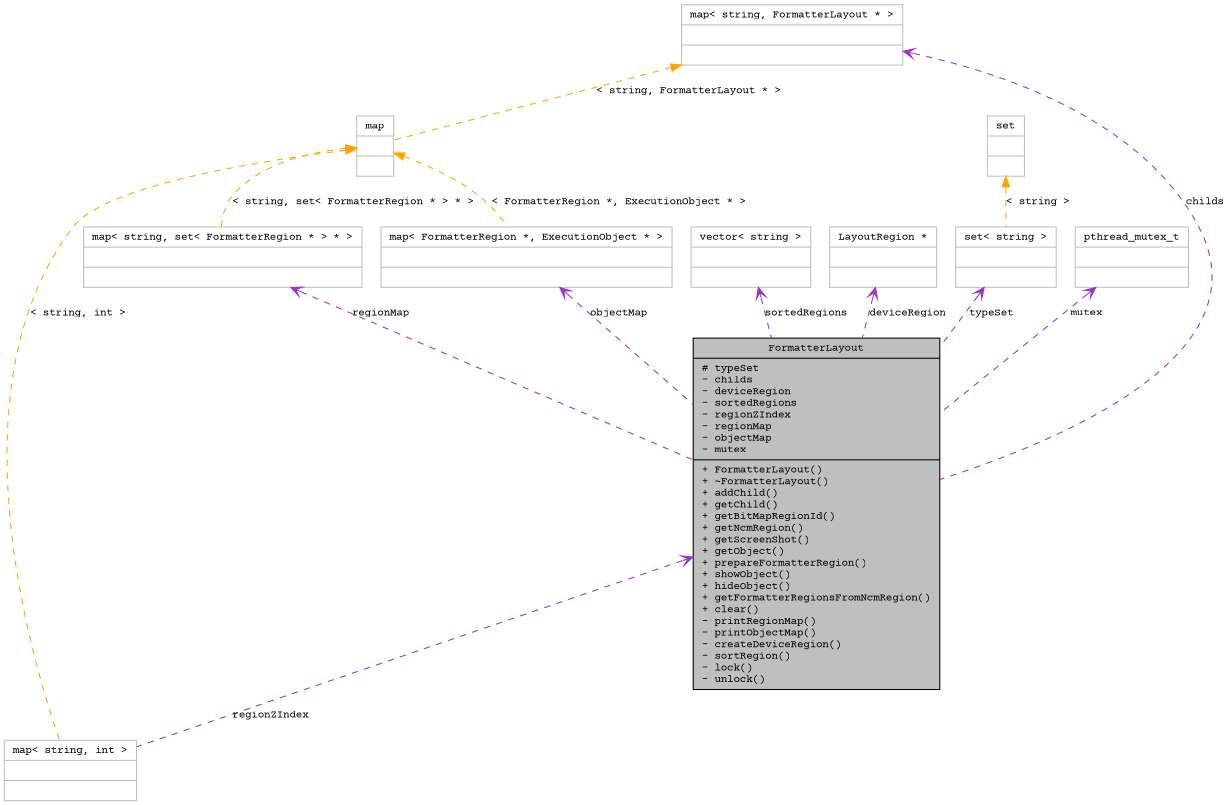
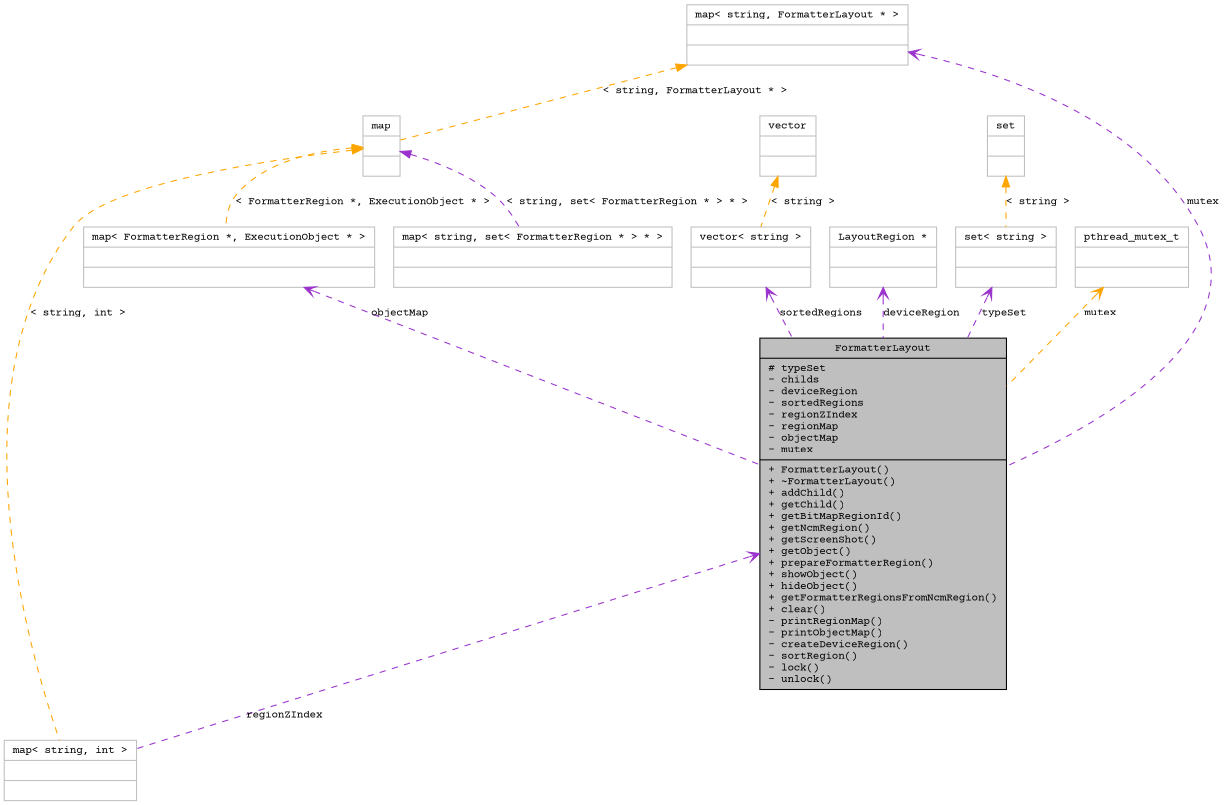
node "vector": added
edge "map< string, set< FormatterRegion * > * >" -> "map": color orange -> darkorchid3
edge "FormatterLayout" -> "map< string, FormatterLayout * >": label "childs" -> "mutex"
edge "FormatterLayout" -> "pthread_mutex_t": color darkorchid3 -> orange
edge "FormatterLayout" -> "map< string, set< FormatterRegion * > * >": removed, label "regionMap"
